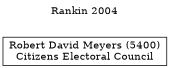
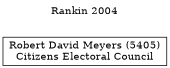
node "Robert David Meyers (5400) Citizens Electoral Council": label "Robert David Meyers (5400) Citizens Electoral Council" -> "Robert David Meyers (5405) Citizens Electoral Council"
